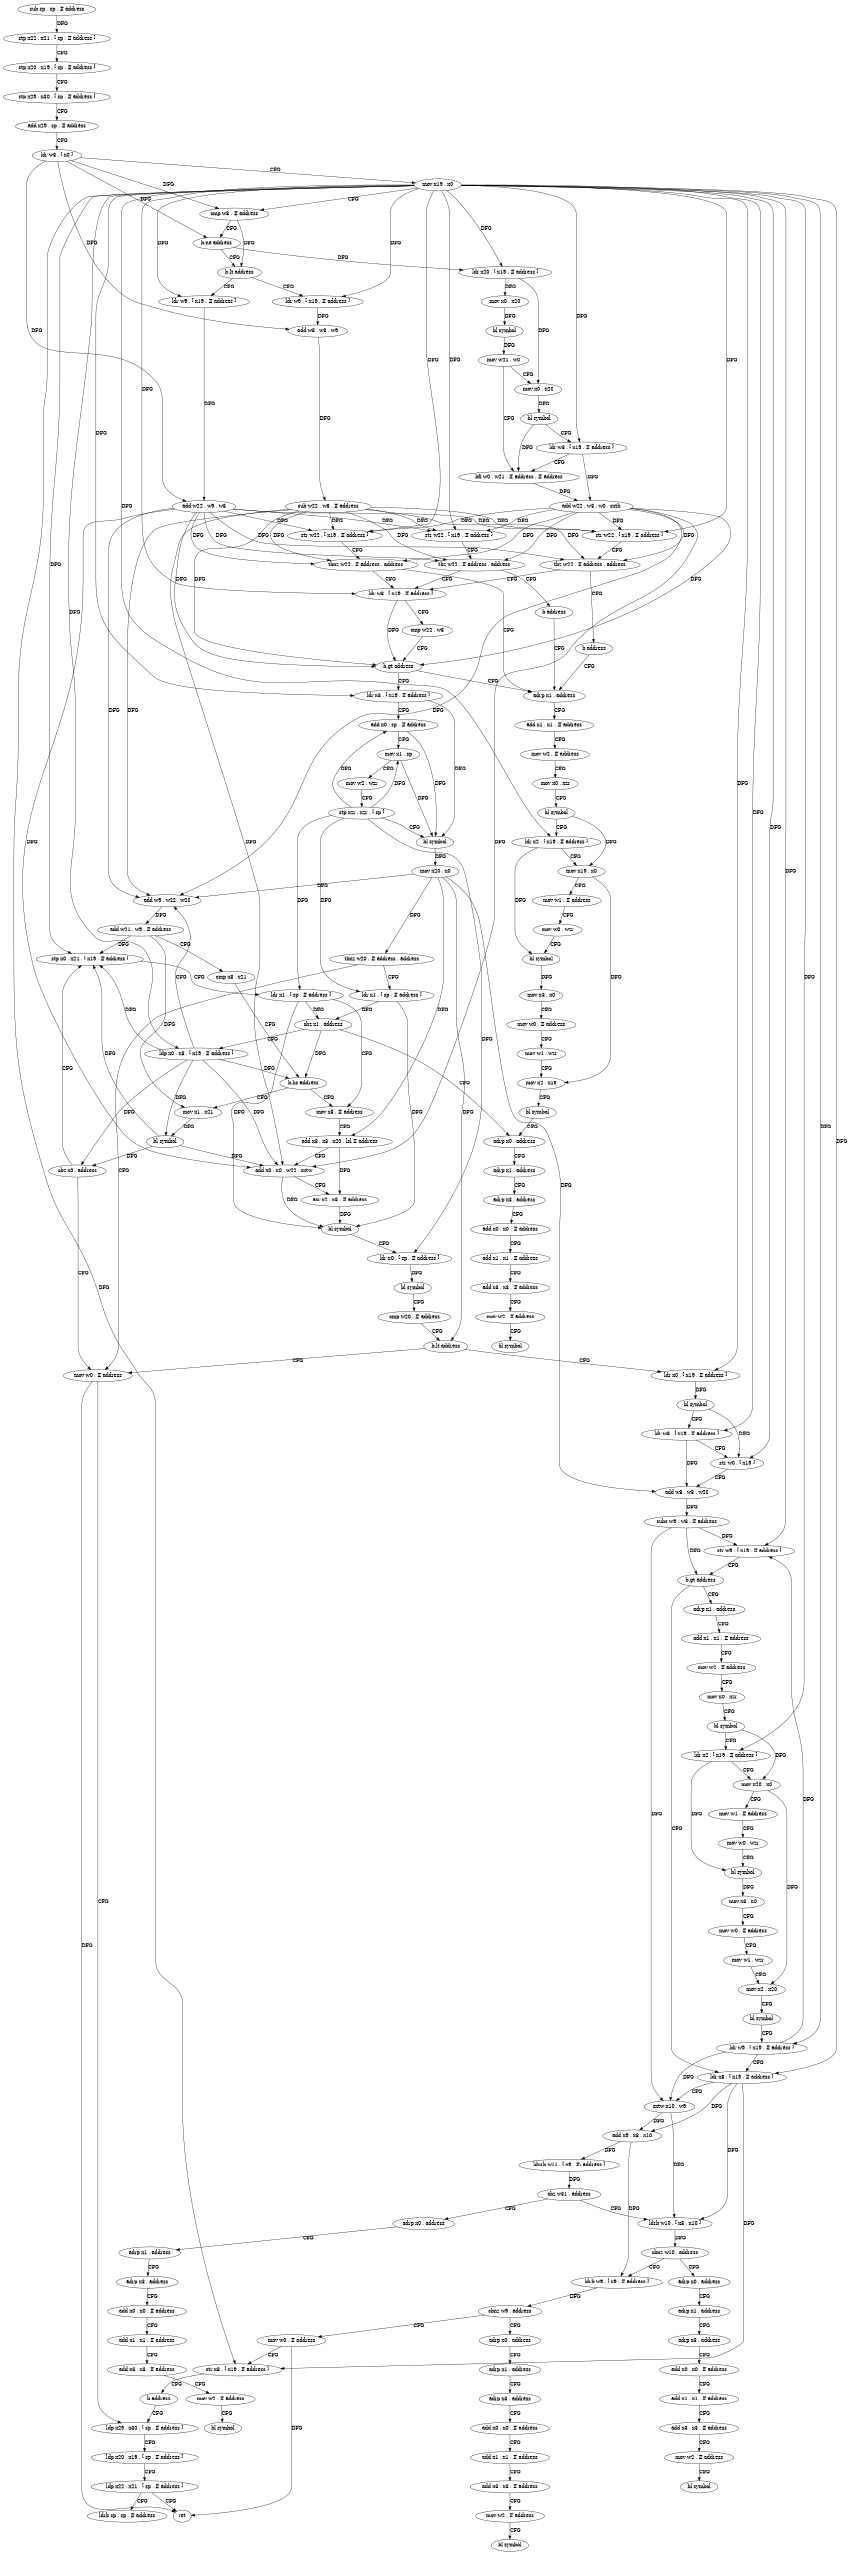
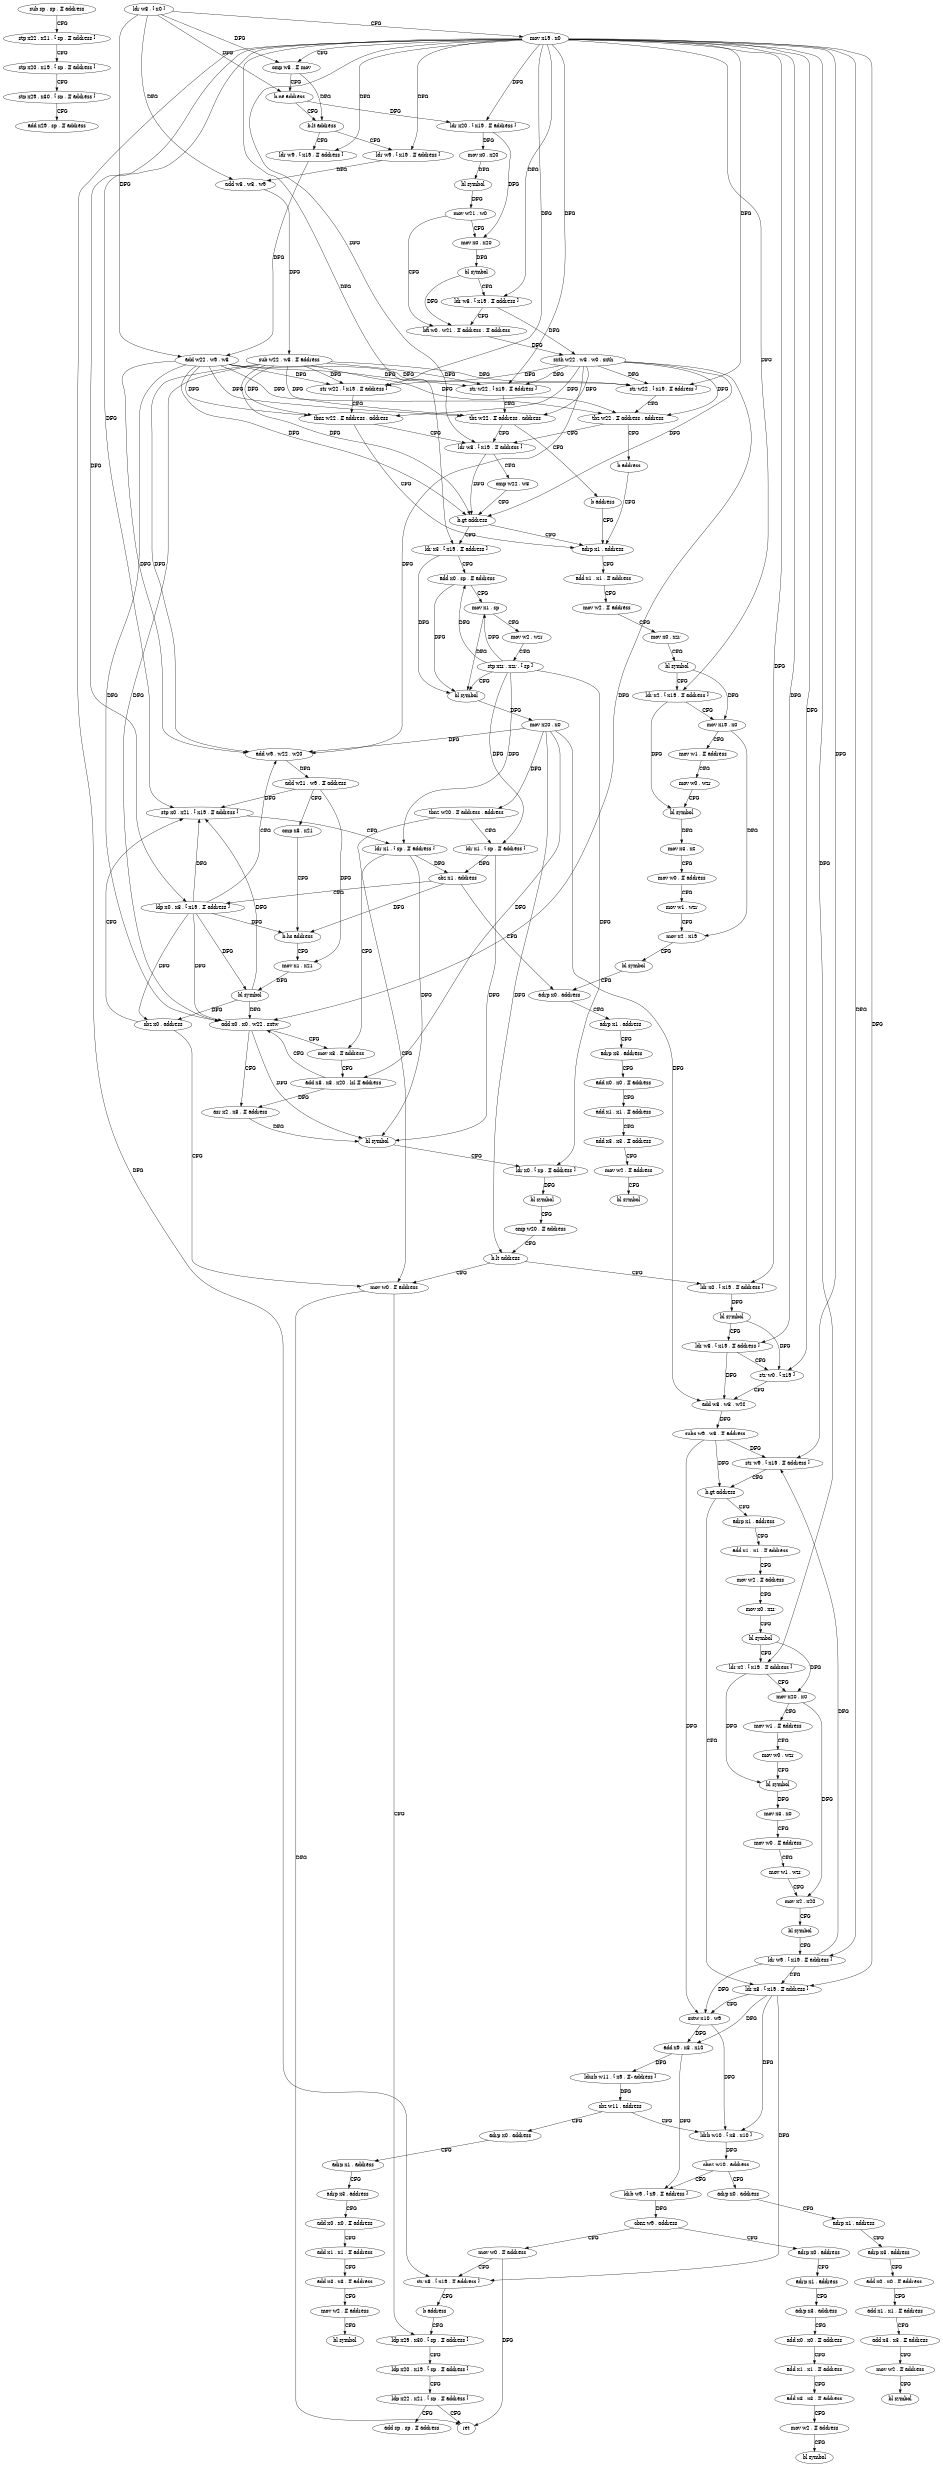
edge "sub sp , sp , # address" -> "stp x22 , x21 , [ sp , # address ]": label "DFG" -> "CFG"
edge "add x29 , sp , # address" -> "ldr w8 , [ x0 ]": removed, label "CFG"
node "cmp w8 , # address": label "cmp w8 , # address" -> "cmp w8 , # mov"
node "add w22 , w8 , w0 , sxth": label "add w22 , w8 , w0 , sxth" -> "sxth w22 , w8 , w0 , sxth"
edge "b.hs address" -> "mov x8 , # address": now "add x0 , x0 , w22 , sxtw" -> "mov x8 , # address"
node "cbz w31 , address": label "cbz w31 , address" -> "cbz w11 , address"
node "ldrb sp , sp , # address": label "ldrb sp , sp , # address" -> "add sp , sp , # address"
